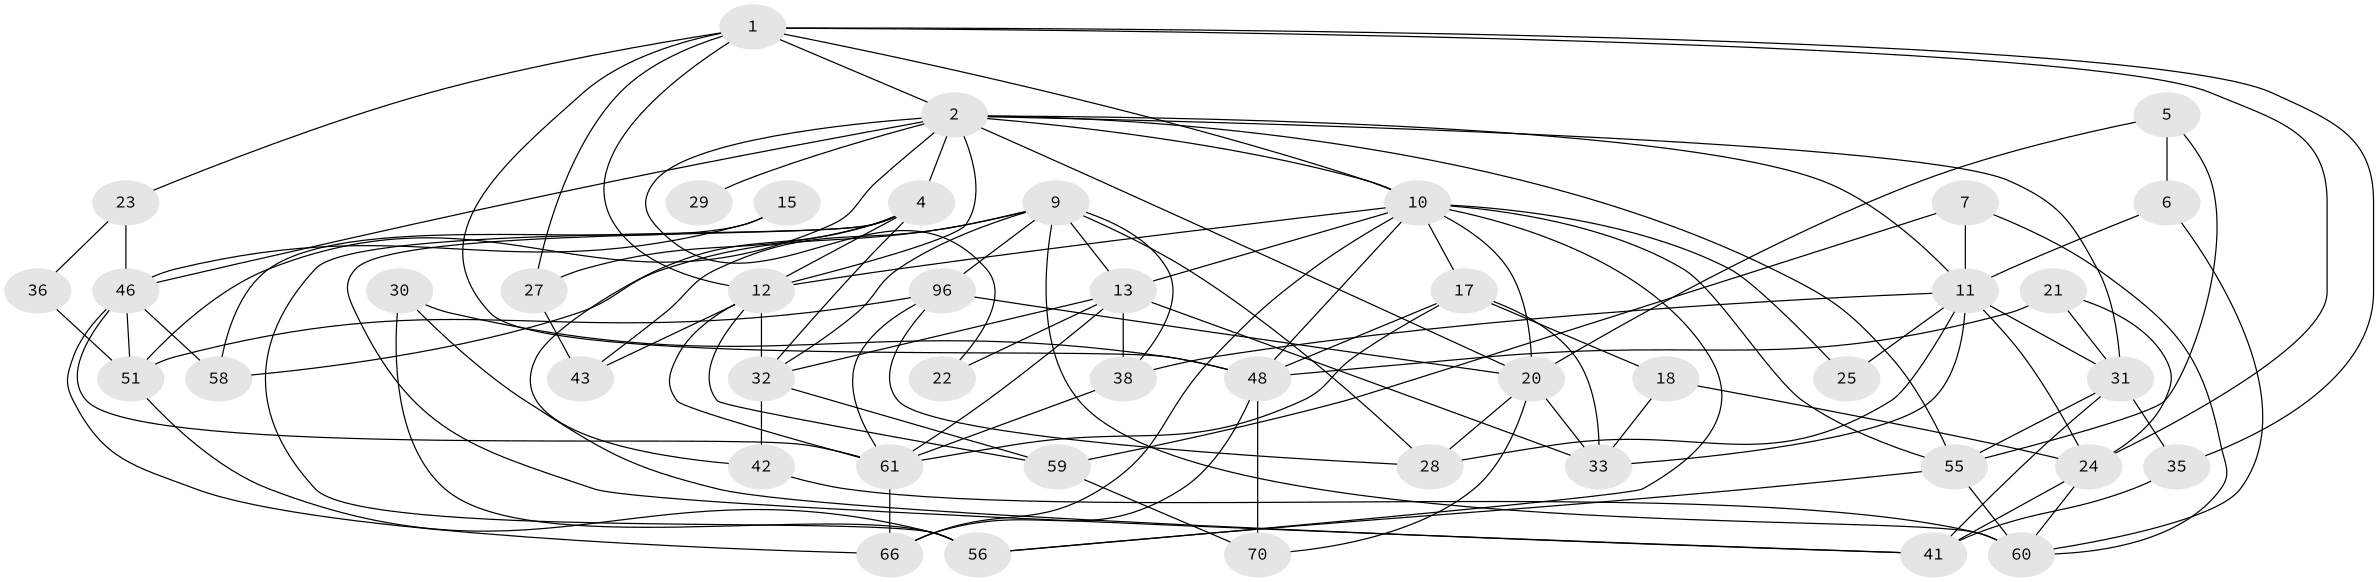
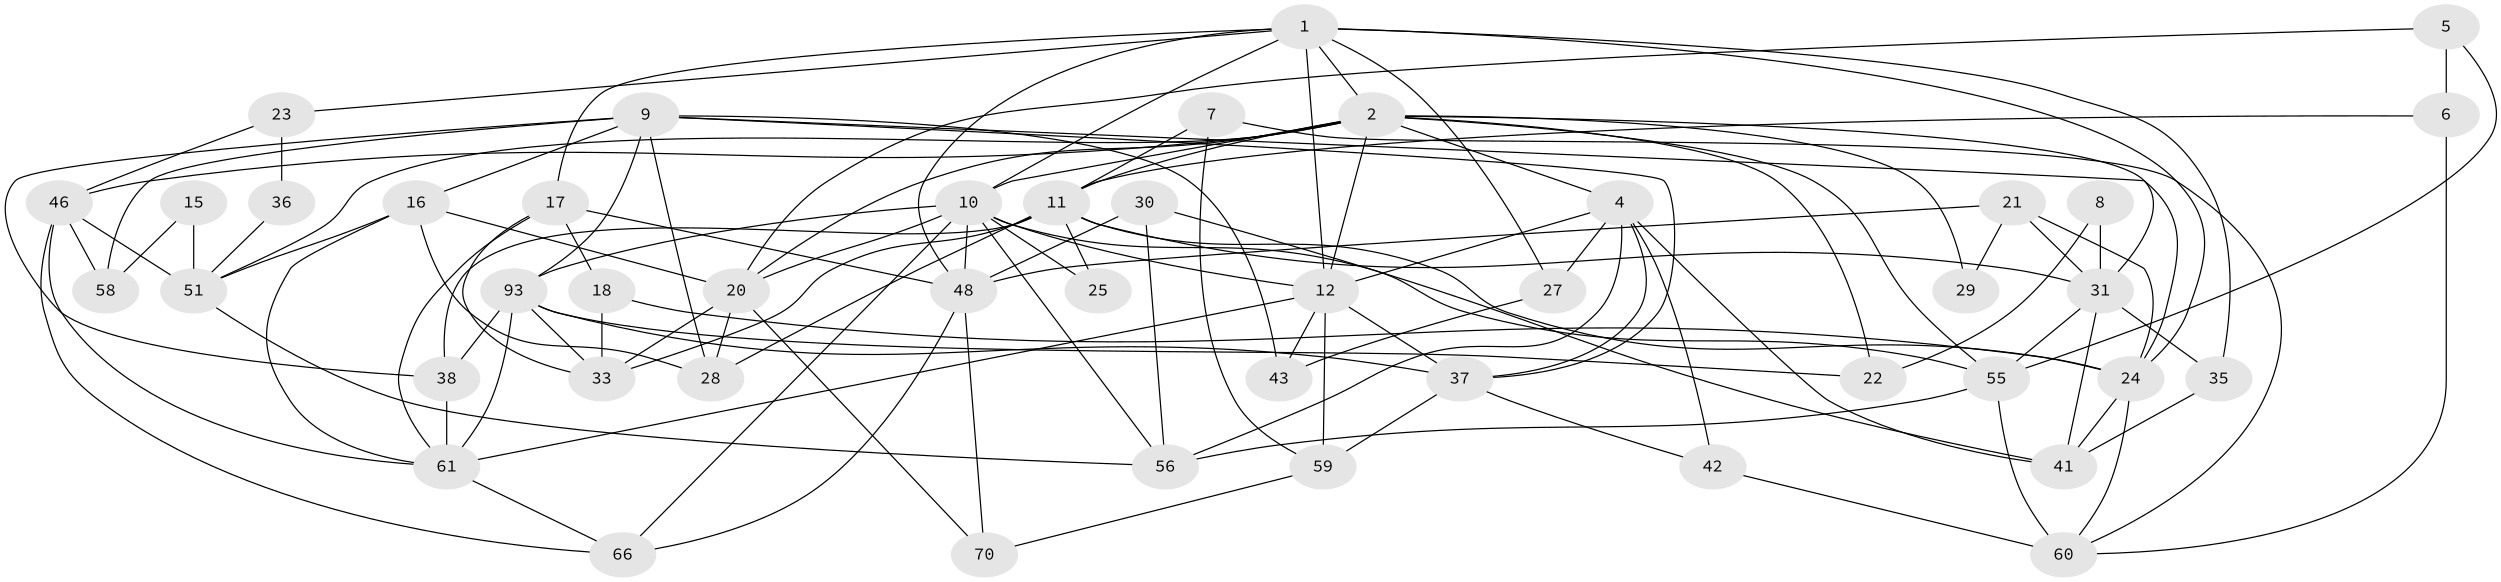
node "8": added
edge "10" -- "17": now "1" -- "17"
edge "21" -- "29": added
edge "15" -- "46": now "15" -- "51"
node "96": label "96" -> "16"
node "13": label "13" -> "93"
node "32": label "32" -> "37"
edge "9" -- "60": now "9" -- "24"
